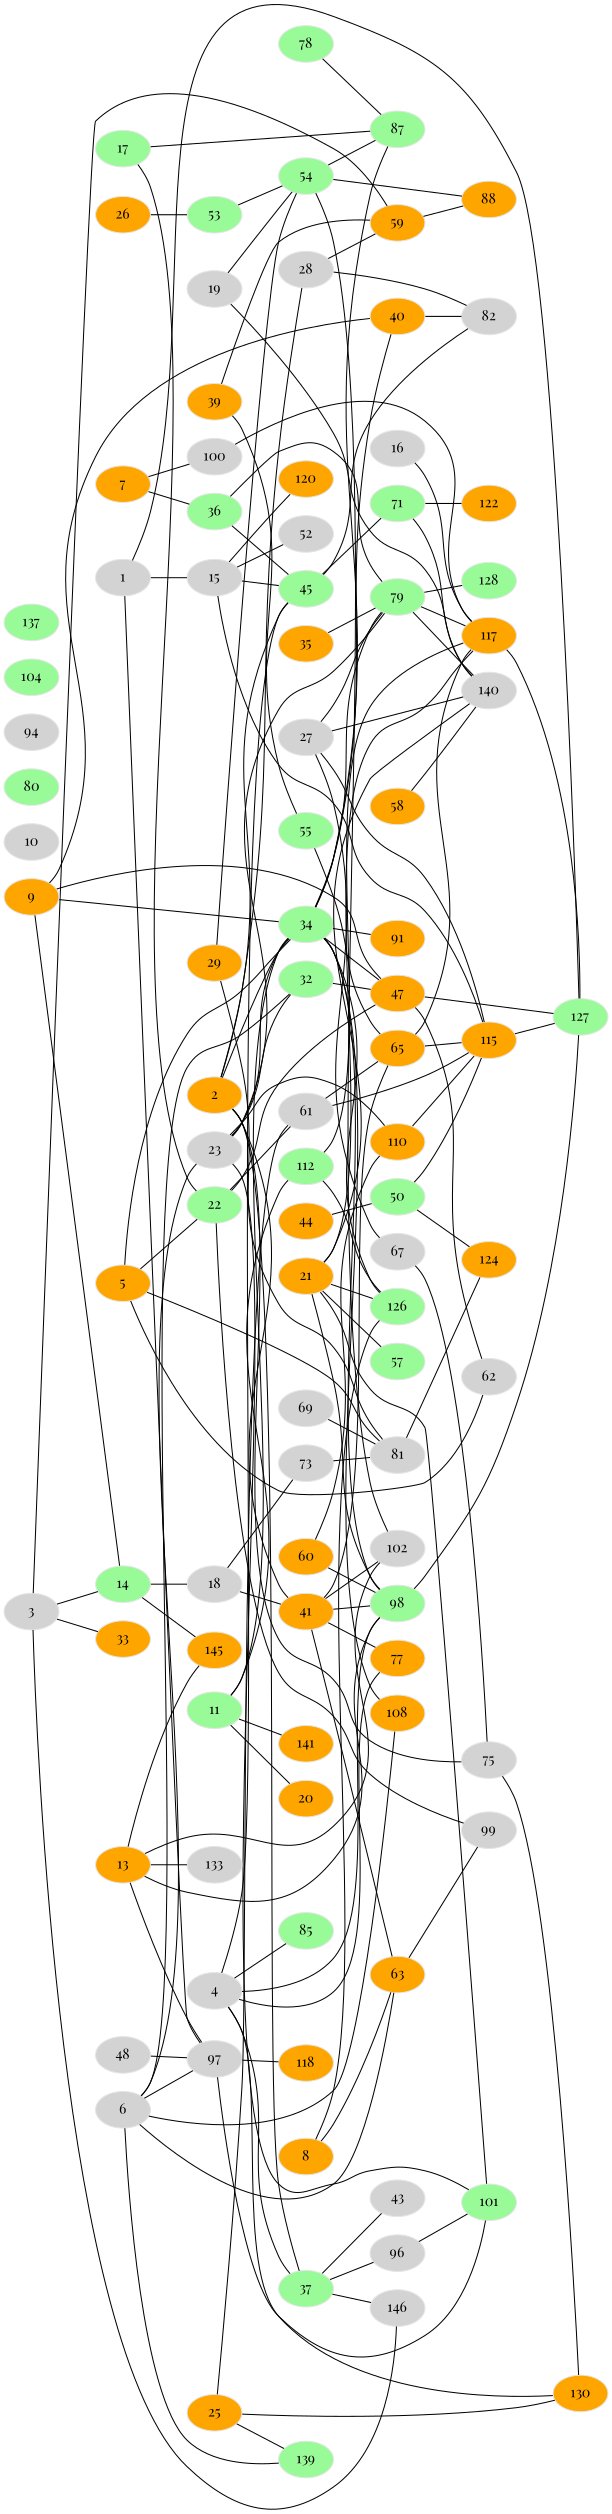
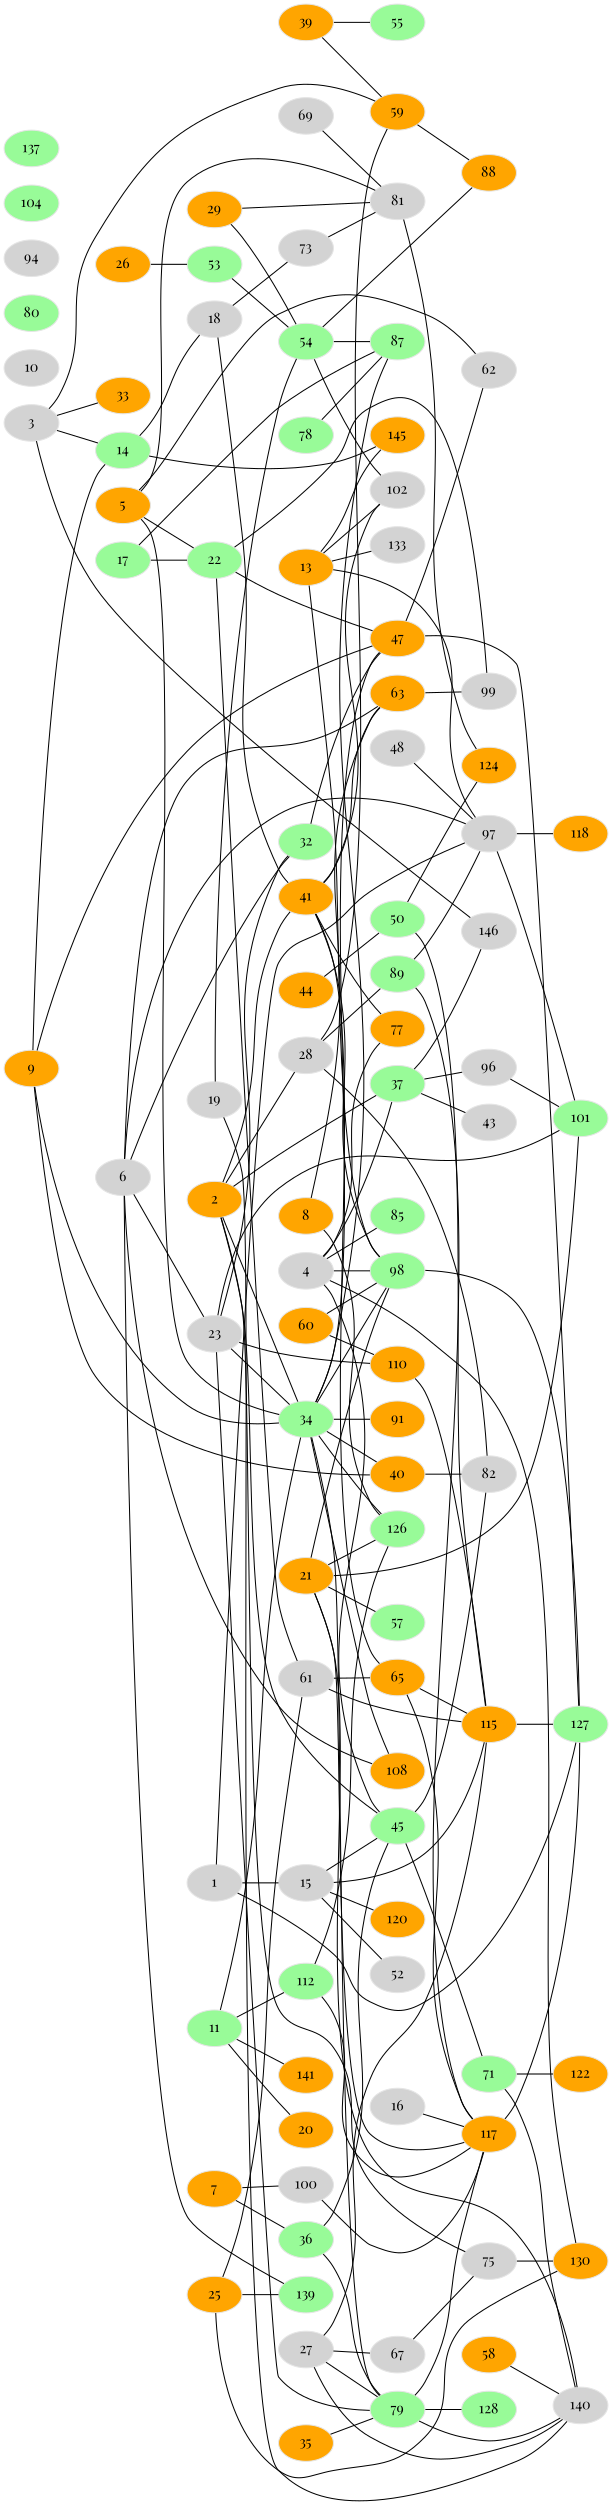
edge "55" -- "65": removed
node "89": added
